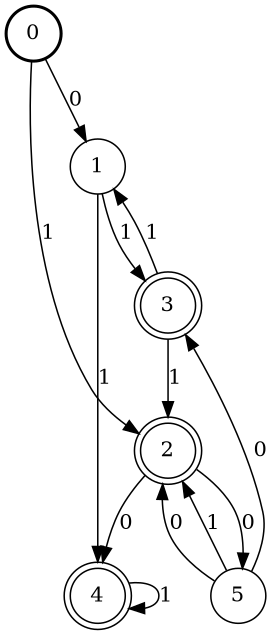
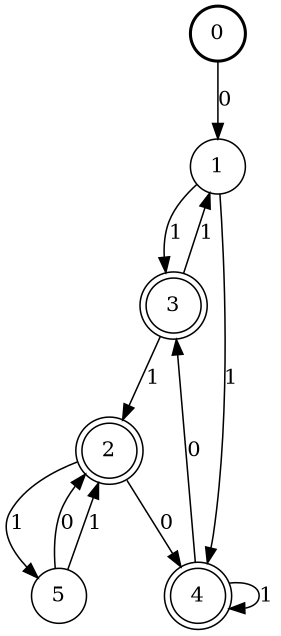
edge "0" -> "2": removed, label "1"
edge "5" -> "3": now "4" -> "3"
edge "2" -> "5": label "0" -> "1"
